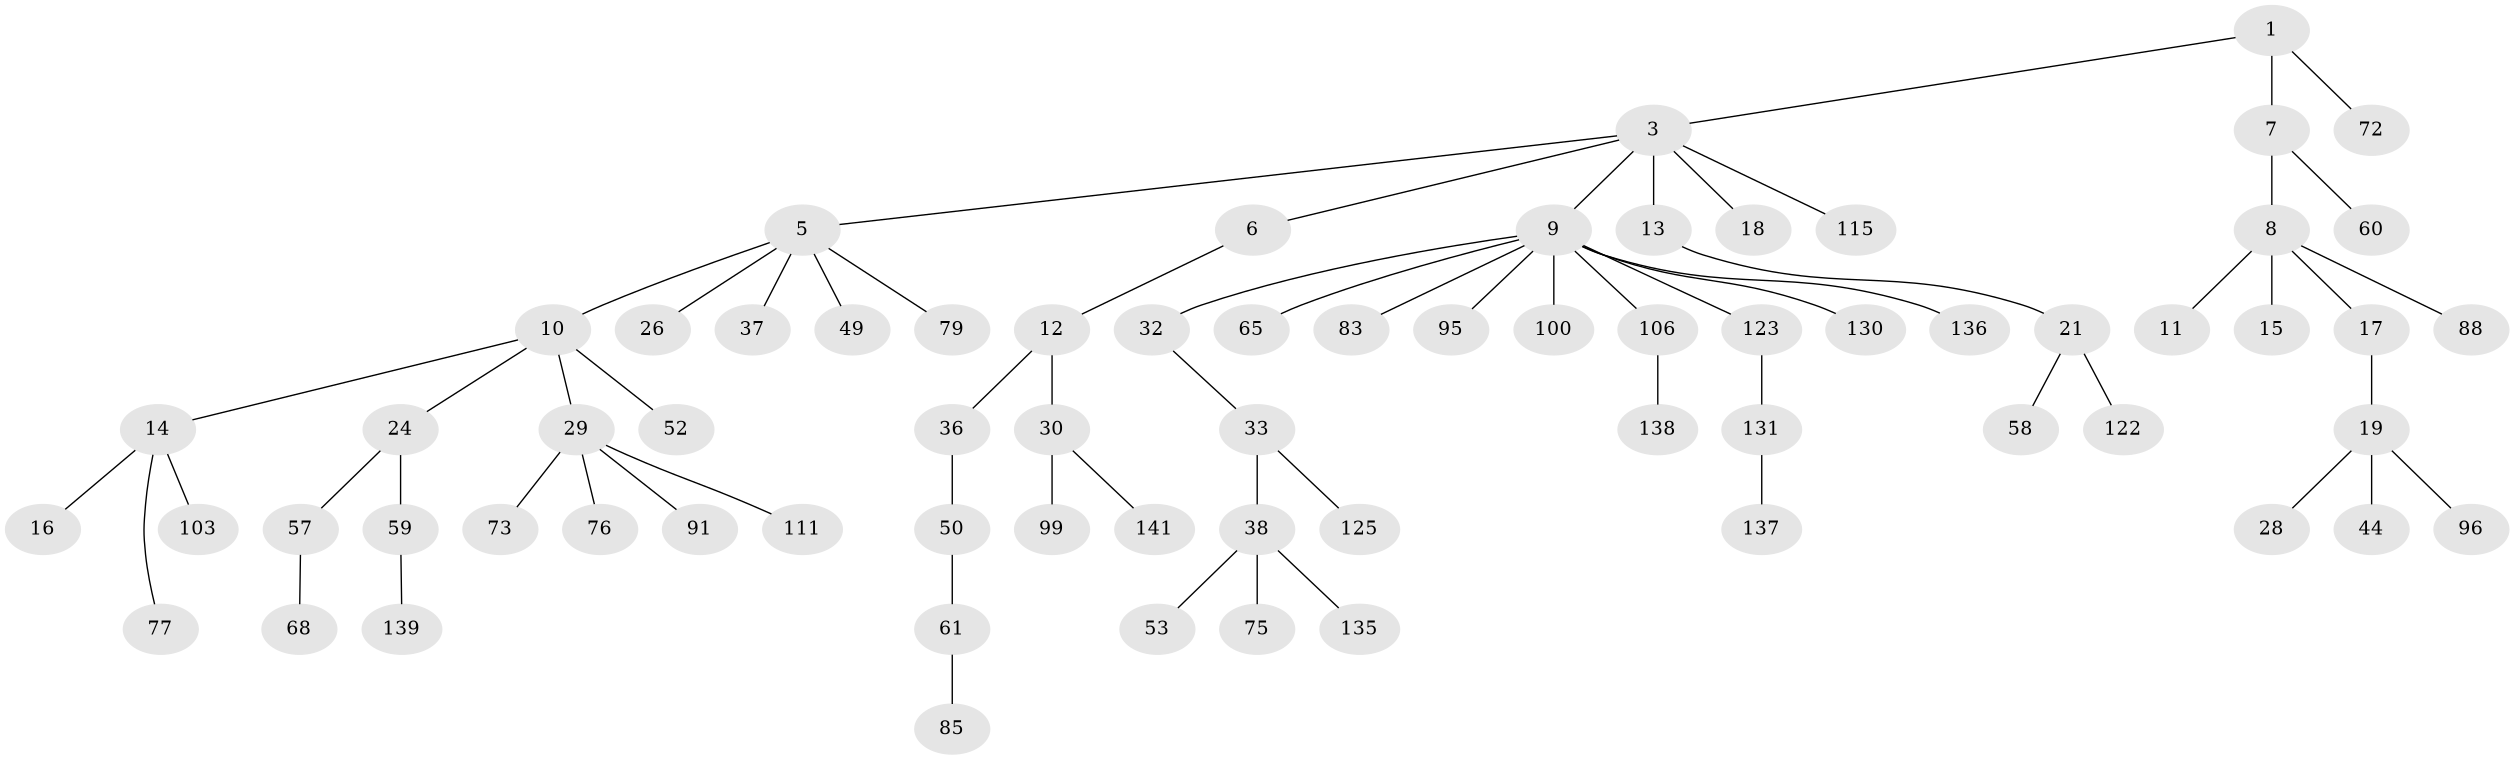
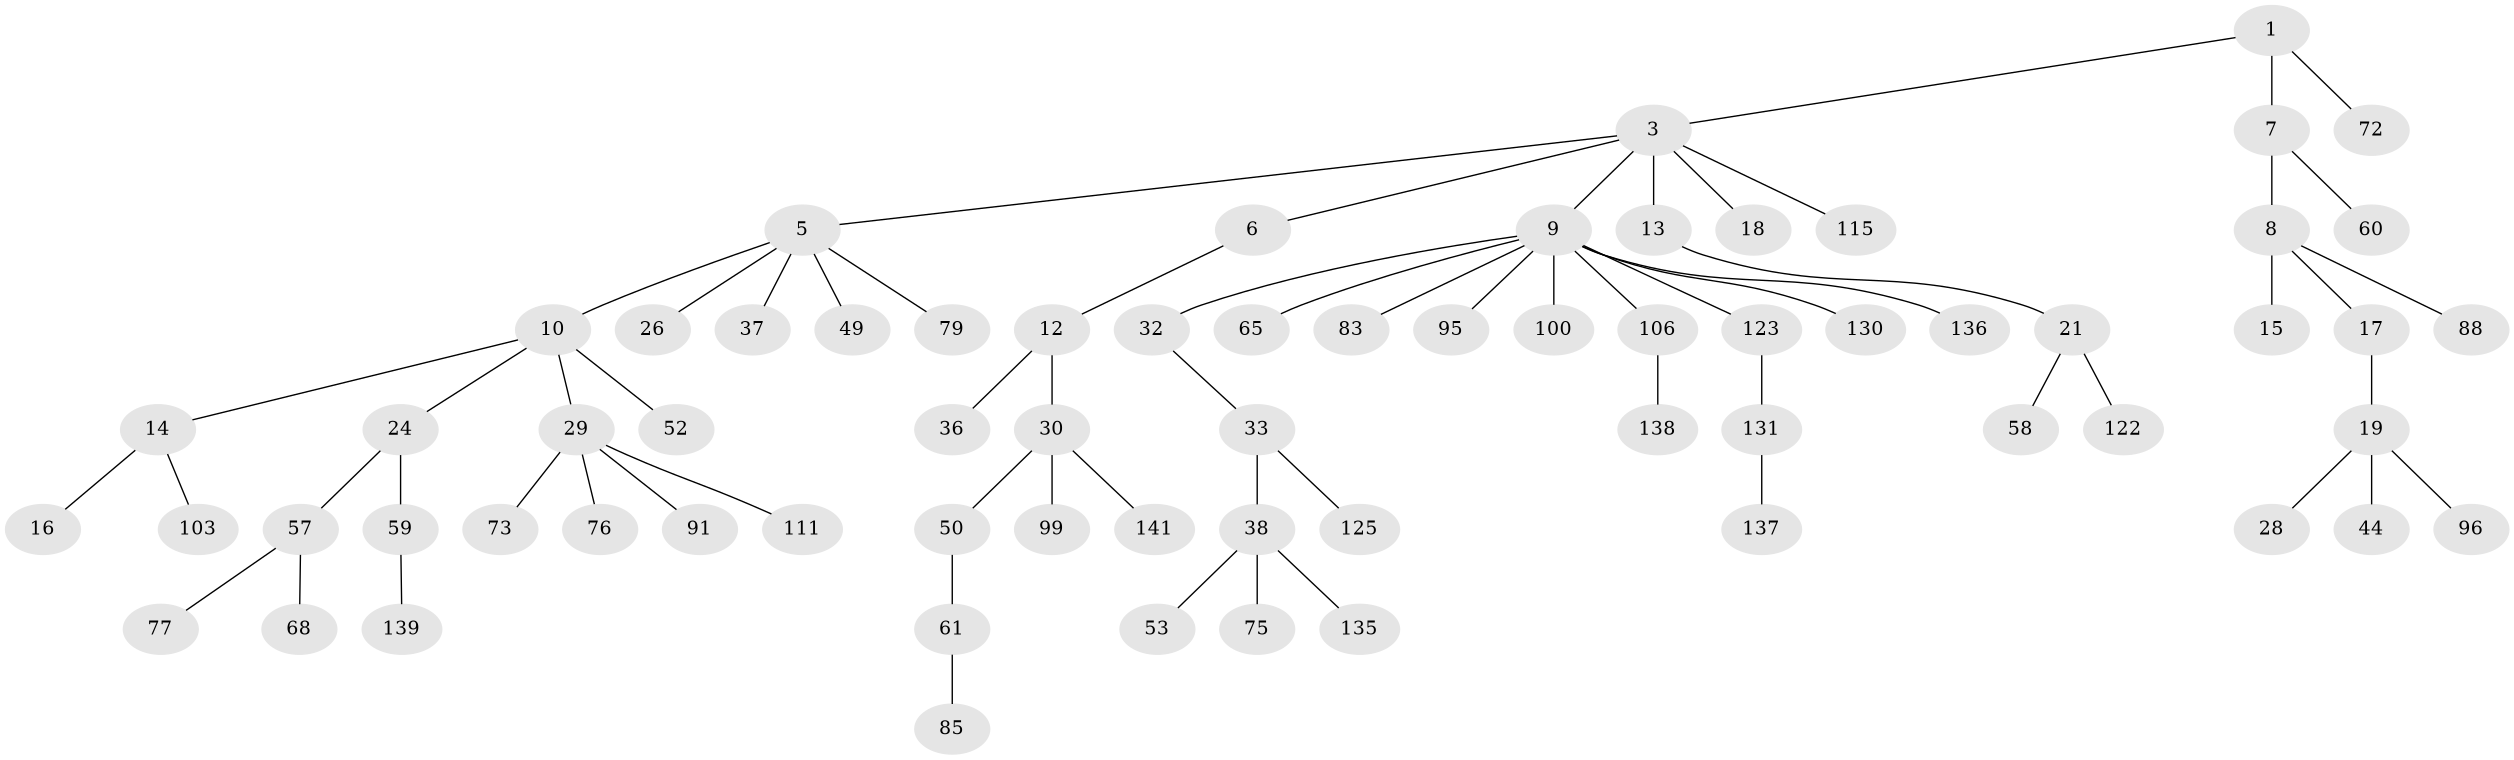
node "11": removed
edge "36" -- "50": now "30" -- "50"
edge "14" -- "77": now "57" -- "77"
